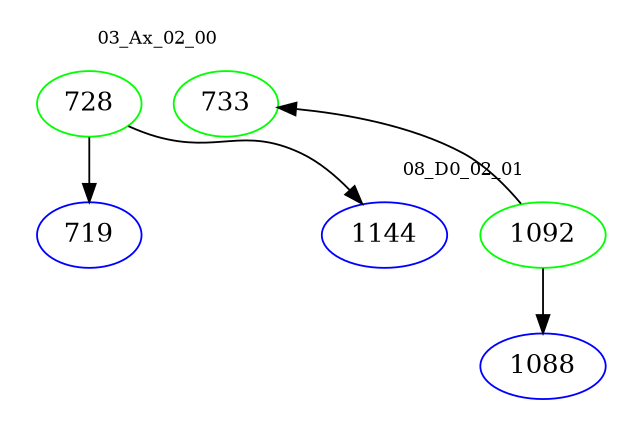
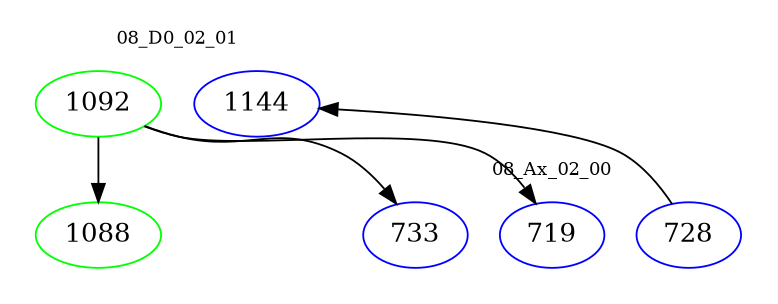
cluster "03_Ax_02_00": label "03_Ax_02_00" -> "08_Ax_02_00"
node "728": color green -> blue
node "733": color green -> blue
edge "728" -> "719": now "1092" -> "719"
node "1088": color blue -> green
